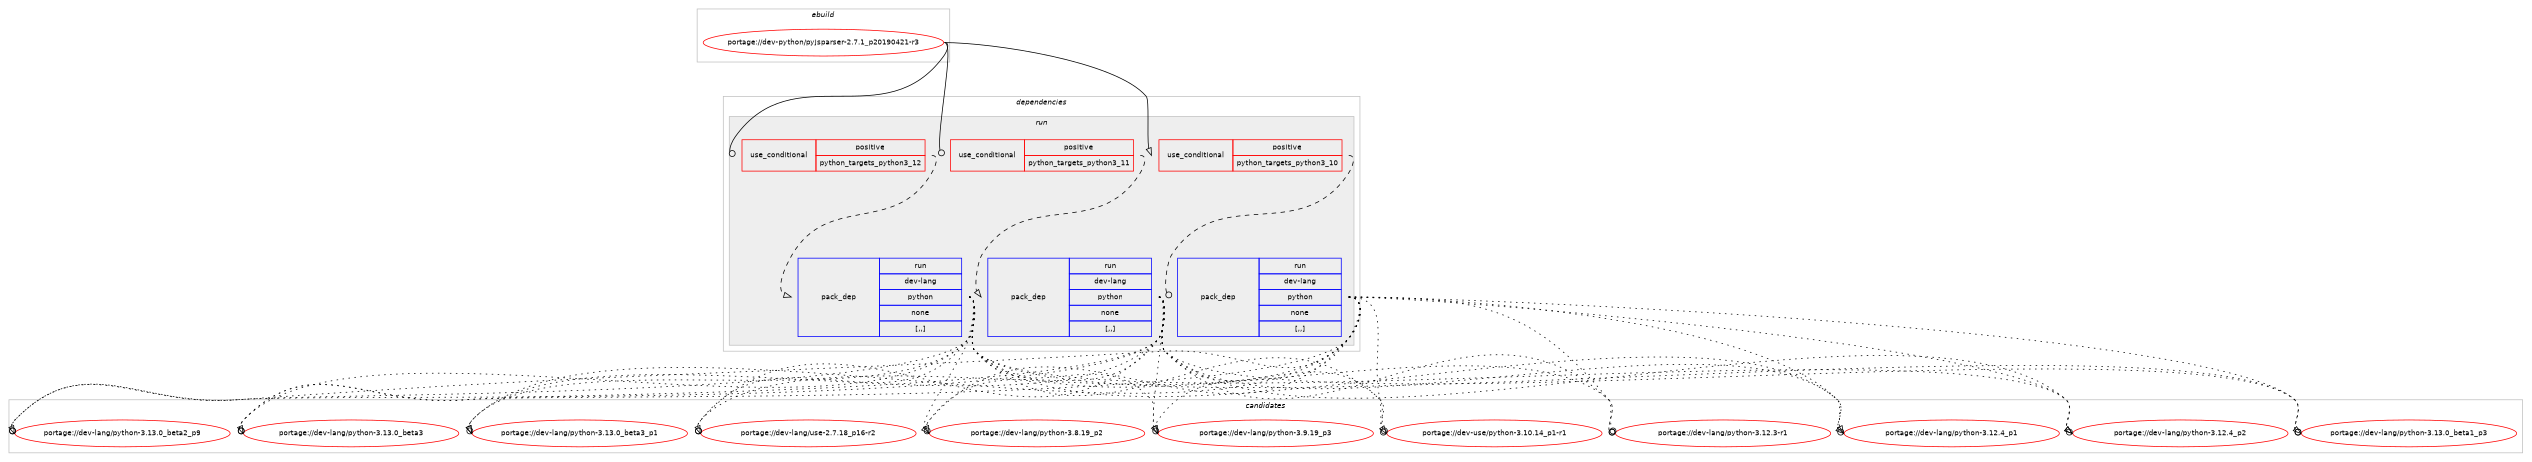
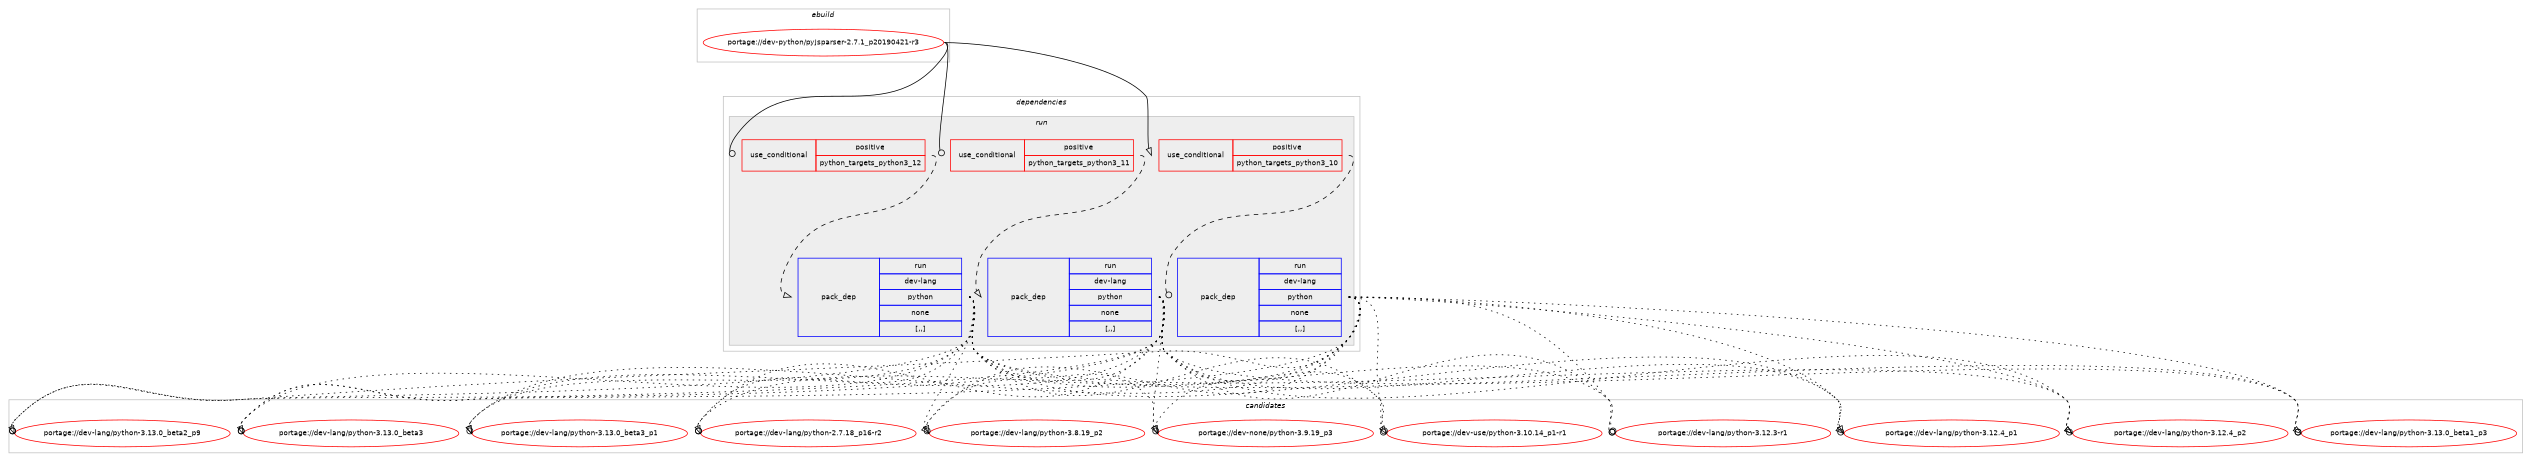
node "portage://dev-lang/use-2.7.18_p16-r2": label "portage://dev-lang/use-2.7.18_p16-r2" -> "portage://dev-lang/python-2.7.18_p16-r2"
node "portage://dev-lang/python-3.9.19_p3": label "portage://dev-lang/python-3.9.19_p3" -> "portage://dev-none/python-3.9.19_p3"
